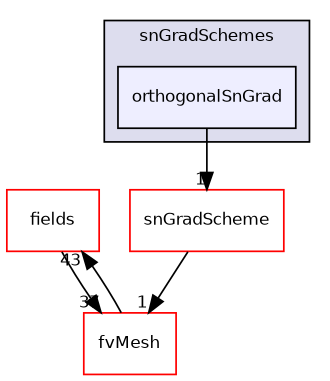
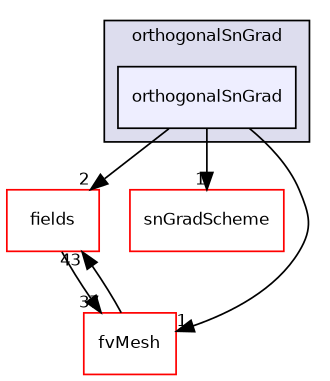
cluster "snGradSchemes": label "snGradSchemes" -> "orthogonalSnGrad"
edge "orthogonalSnGrad" -> "fields": added
edge "snGradScheme" -> "fvMesh": now "orthogonalSnGrad" -> "fvMesh"
